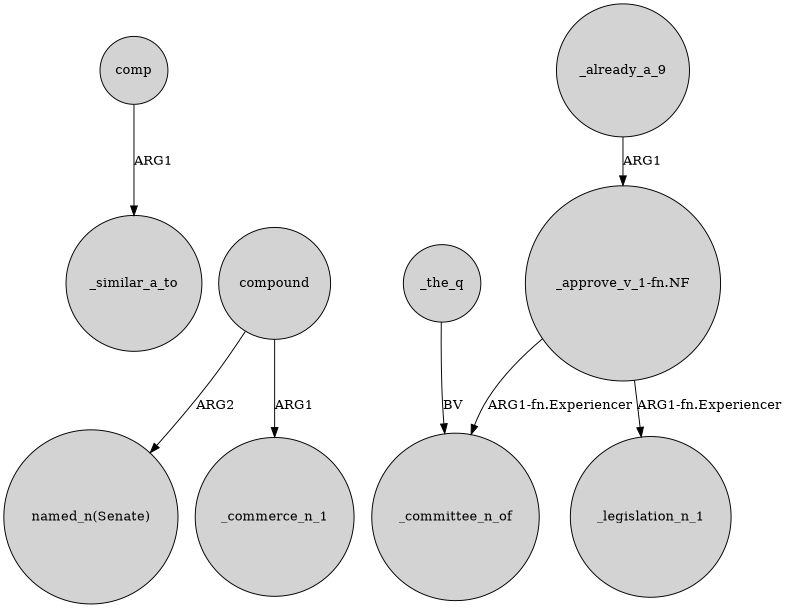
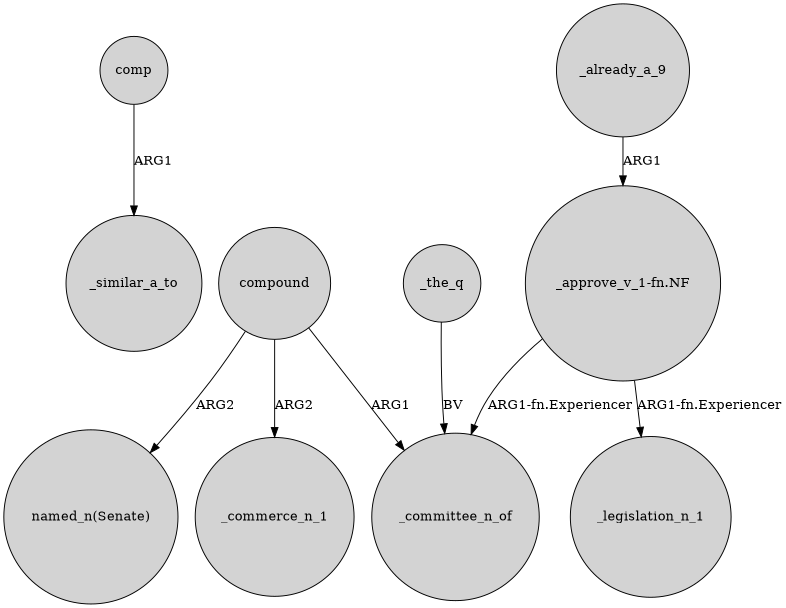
edge "compound" -> "_committee_n_of": added, label "ARG1"
edge "compound" -> "_commerce_n_1": label "ARG1" -> "ARG2"
